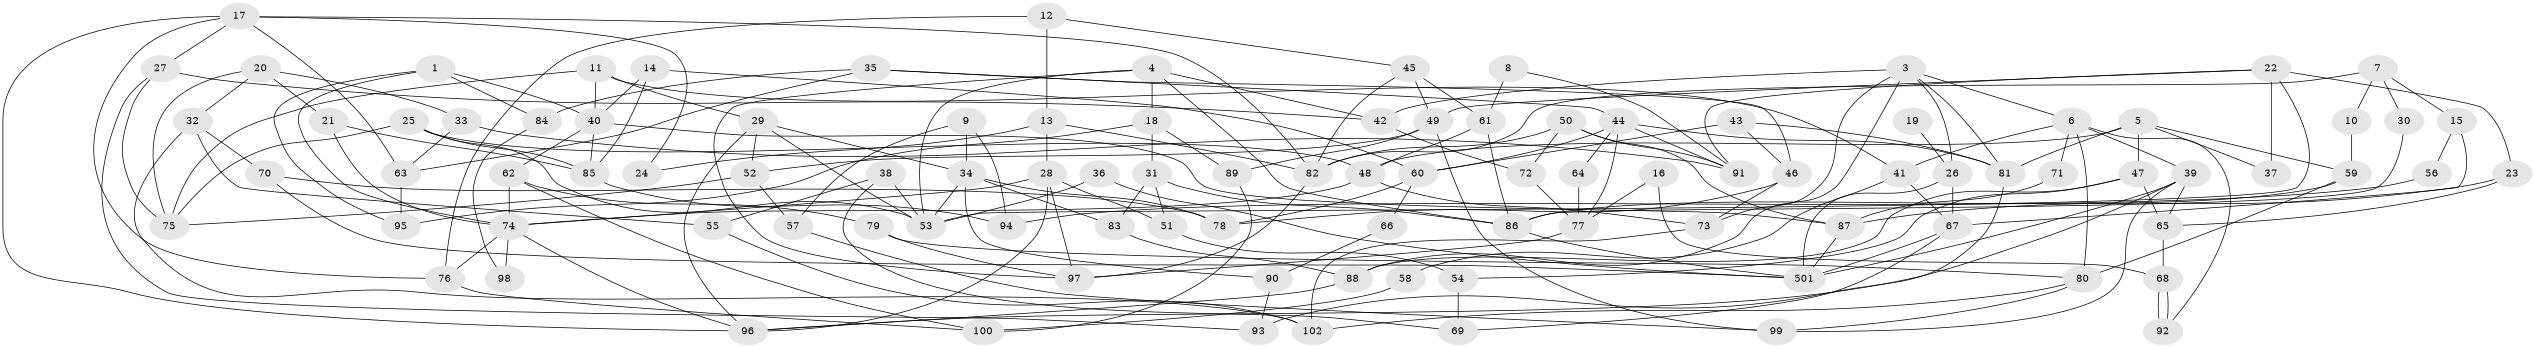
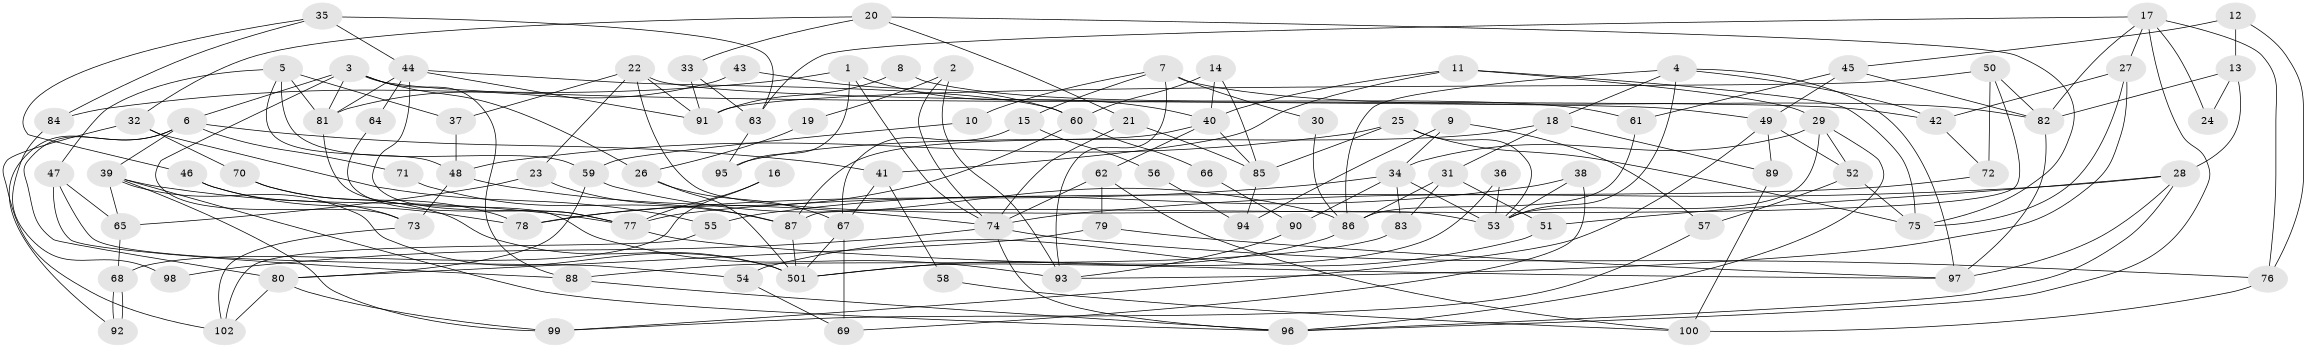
node "2": added
edge "7" -- "93": added
edge "61" -- "48": now "37" -- "48"
edge "43" -- "46": removed
edge "39" -- "77": added
